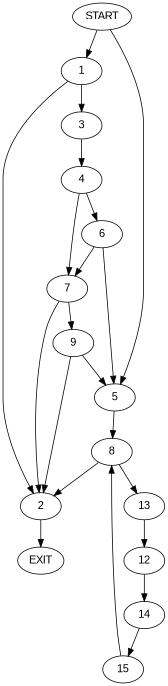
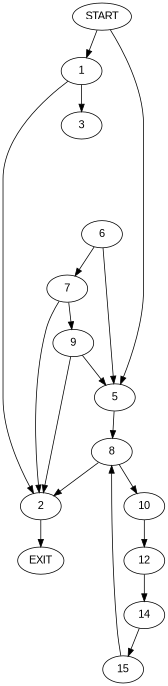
node "4": removed
node "13": label "13" -> "10"
